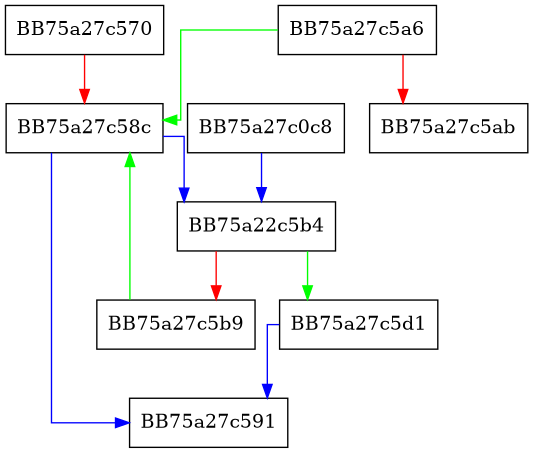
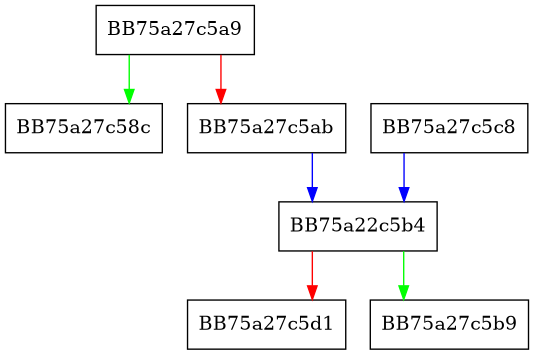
node "BB75a27c570": removed
node "BB75a27c5a6": label "BB75a27c5a6" -> "BB75a27c5a9"
node "BB75a27c0c8": label "BB75a27c0c8" -> "BB75a27c5c8"
edge "BB75a27c58c" -> "BB75a22c5b4": now "BB75a27c5ab" -> "BB75a22c5b4"
edge "BB75a27c5b9" -> "BB75a27c58c": removed
edge "BB75a22c5b4" -> "BB75a27c5b9": color red -> green
edge "BB75a22c5b4" -> "BB75a27c5d1": color green -> red
node "BB75a27c591": removed
